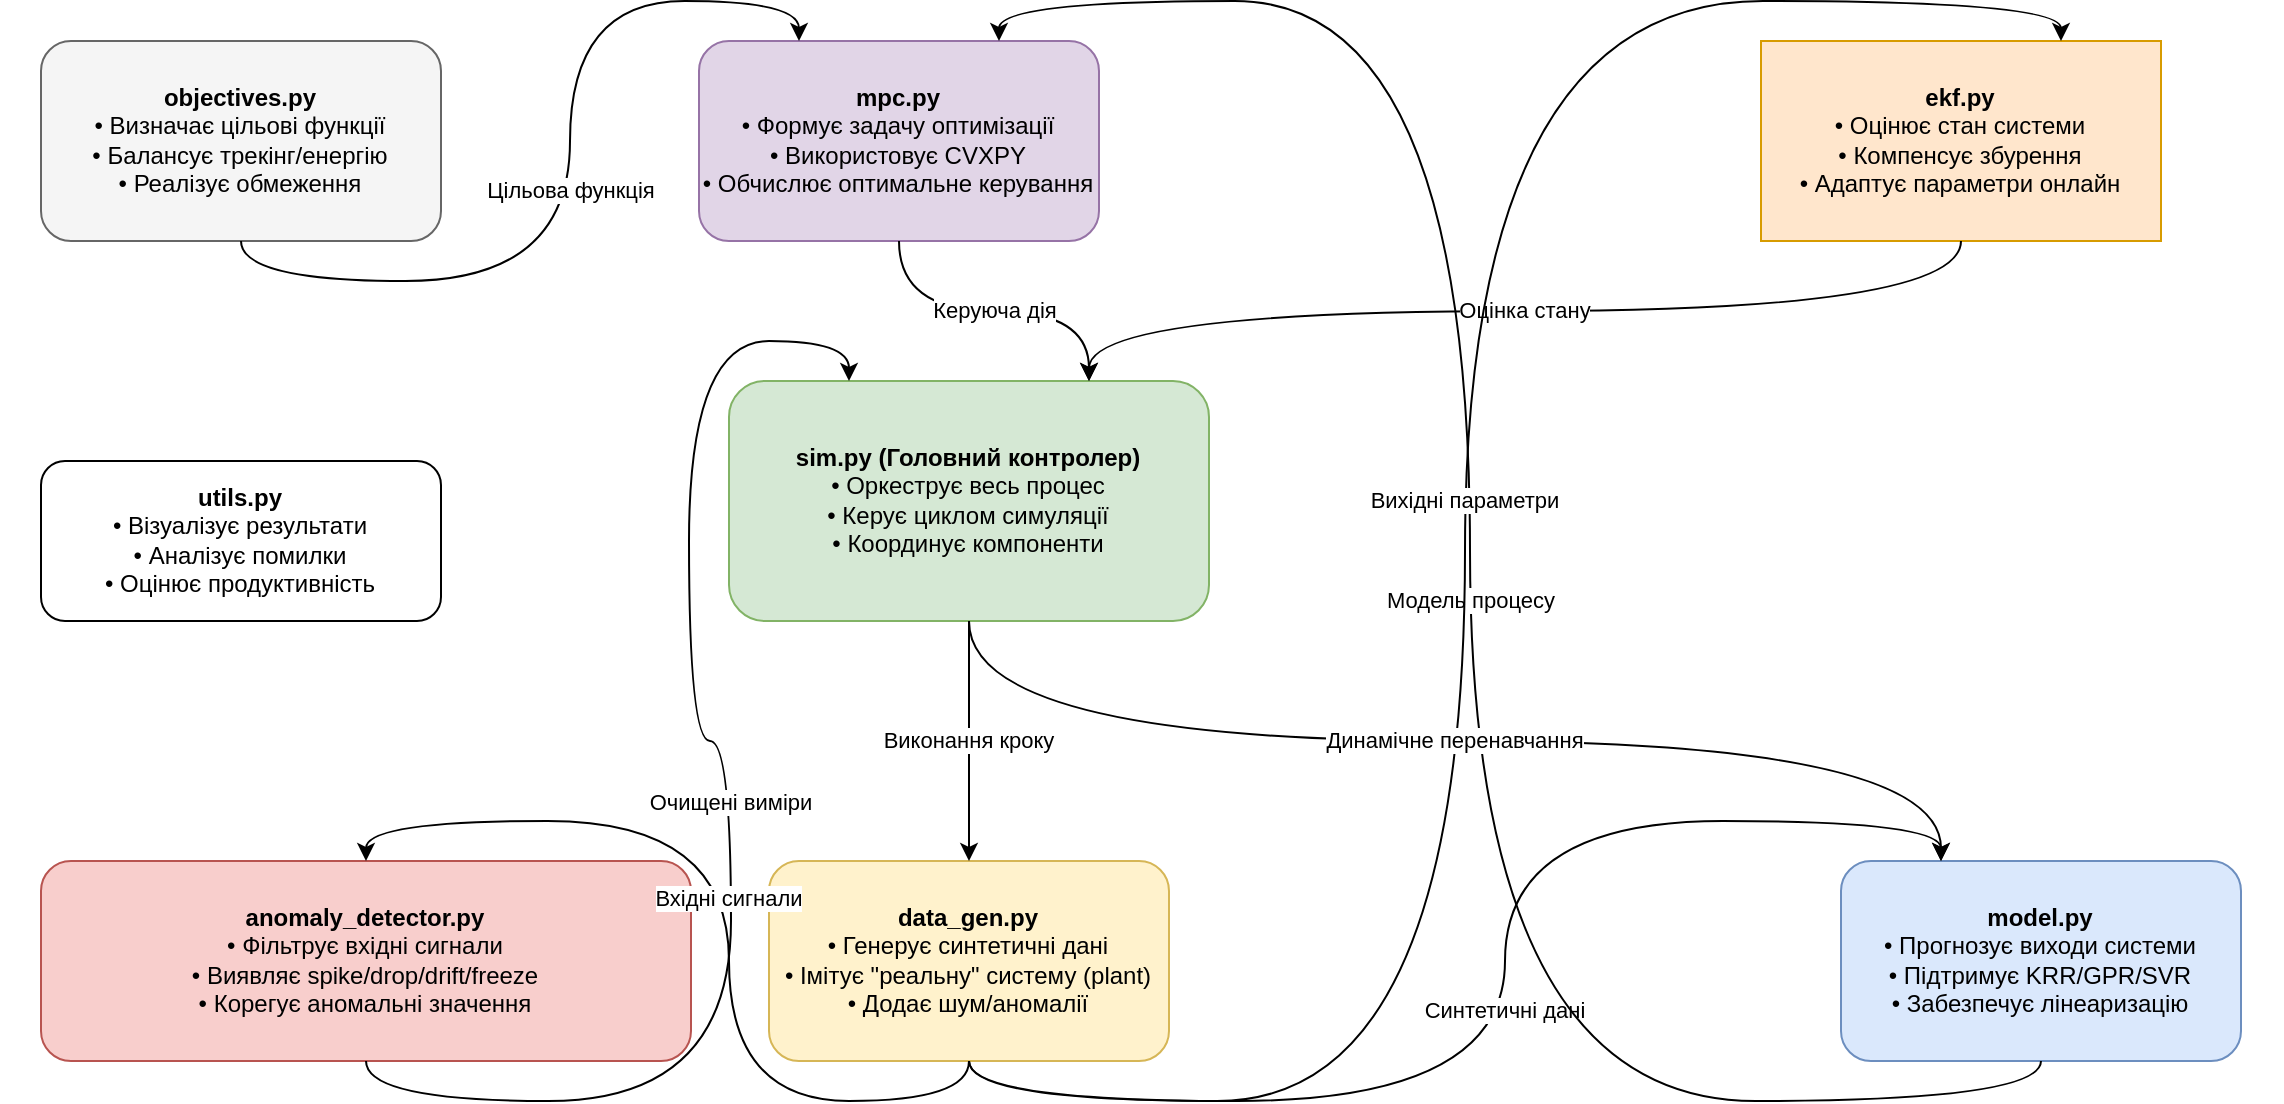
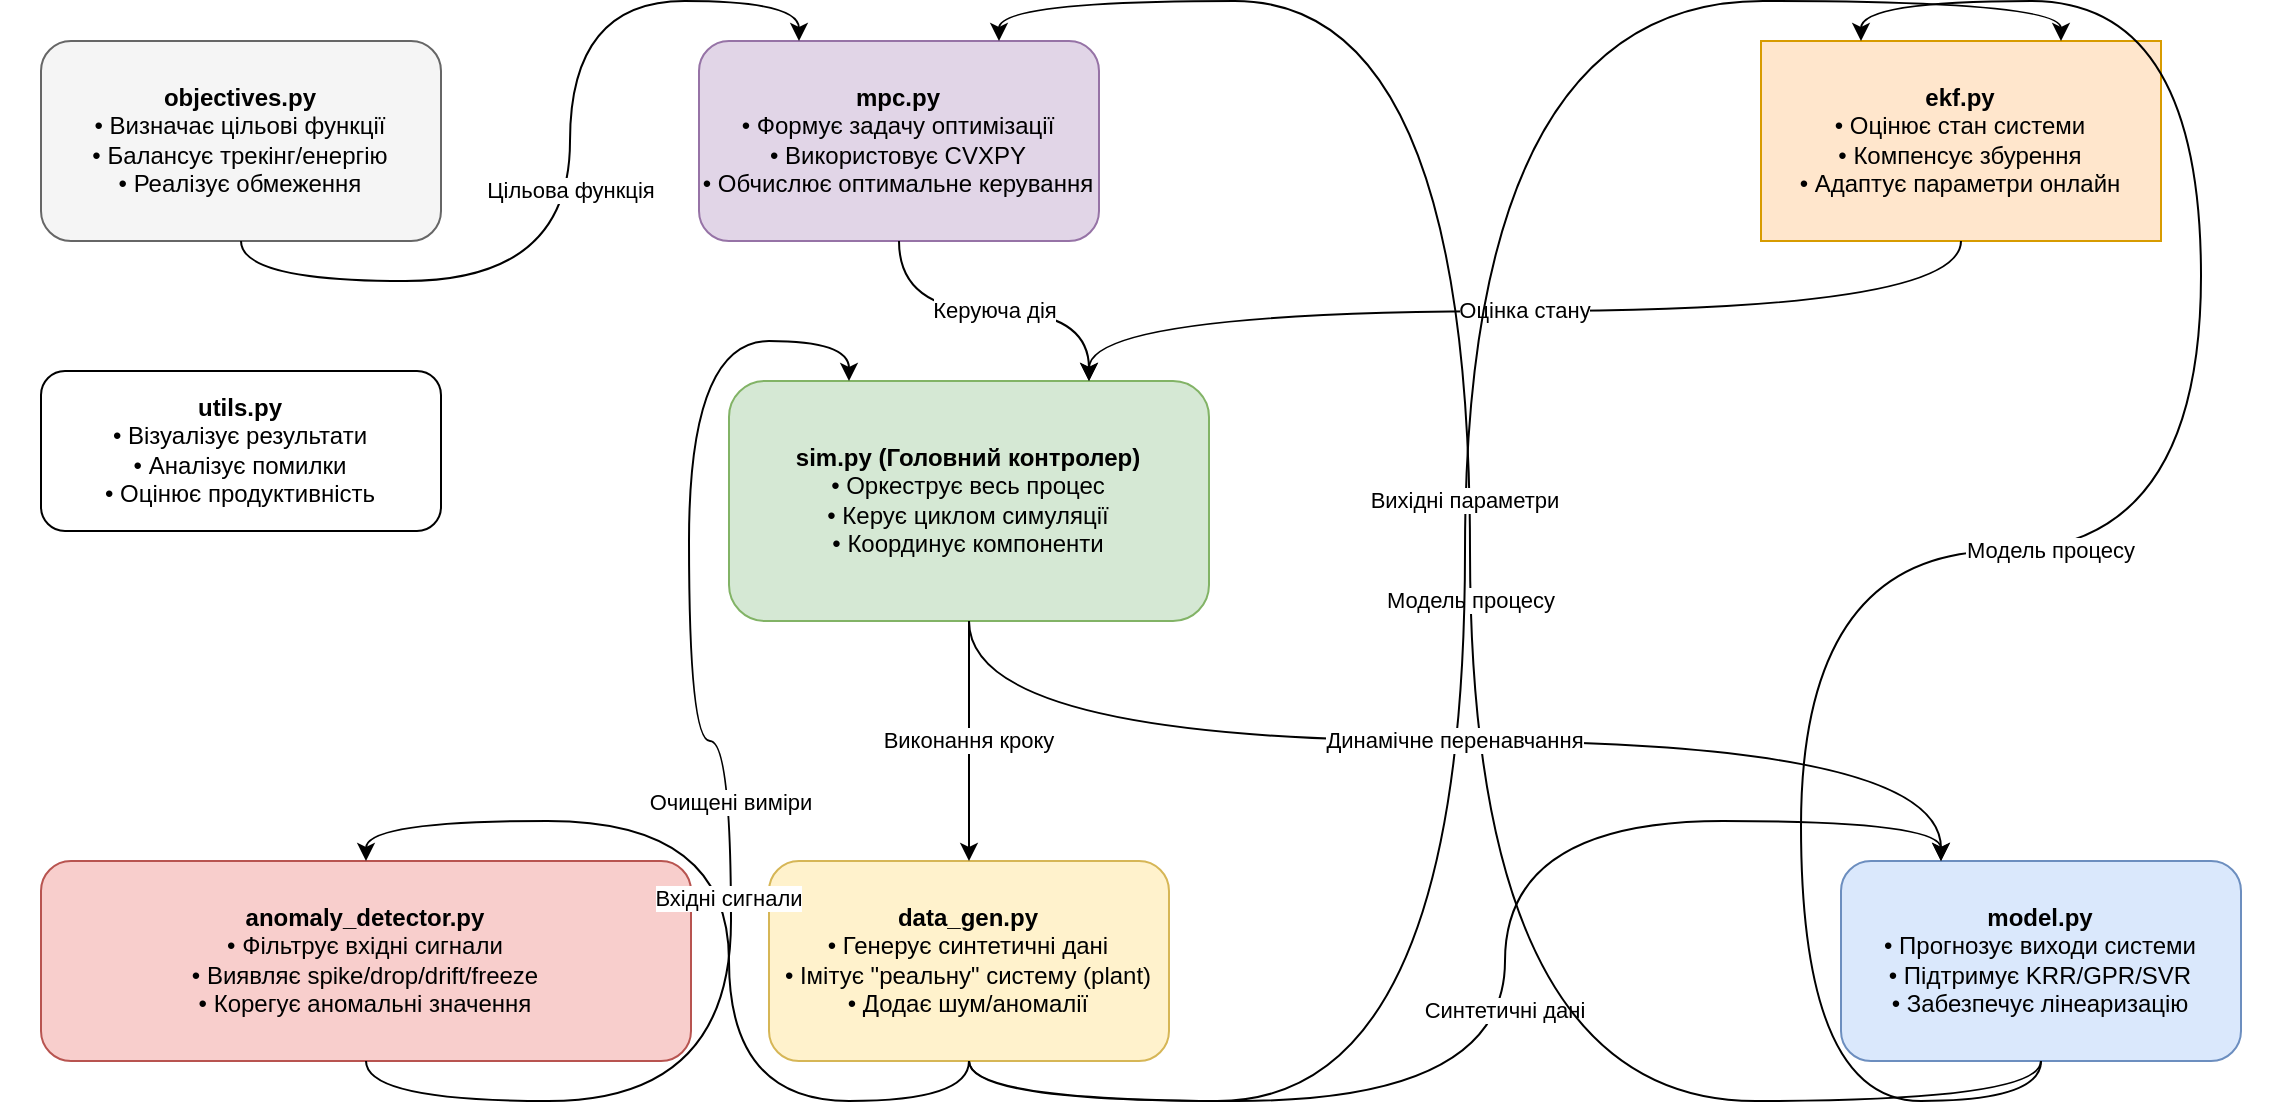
edge "model.py • Прогнозує виходи системи • Підтримує KRR/GPR/SVR • Забезпечує лінеаризацію" -> "ekf.py • Оцінює стан системи • Компенсує збурення • Адаптує параметри онлайн": added, label "Модель процесу"
node "utils.py • Візуалізує результати • Аналізує помилки • Оцінює продуктивність": moved (241, 541) -> (241, 451)
